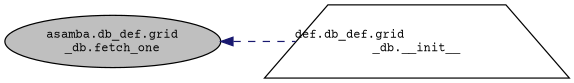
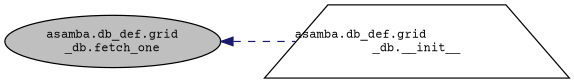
node "def.db_def.grid _db.__init__": label "def.db_def.grid _db.__init__" -> "asamba.db_def.grid _db.__init__"
